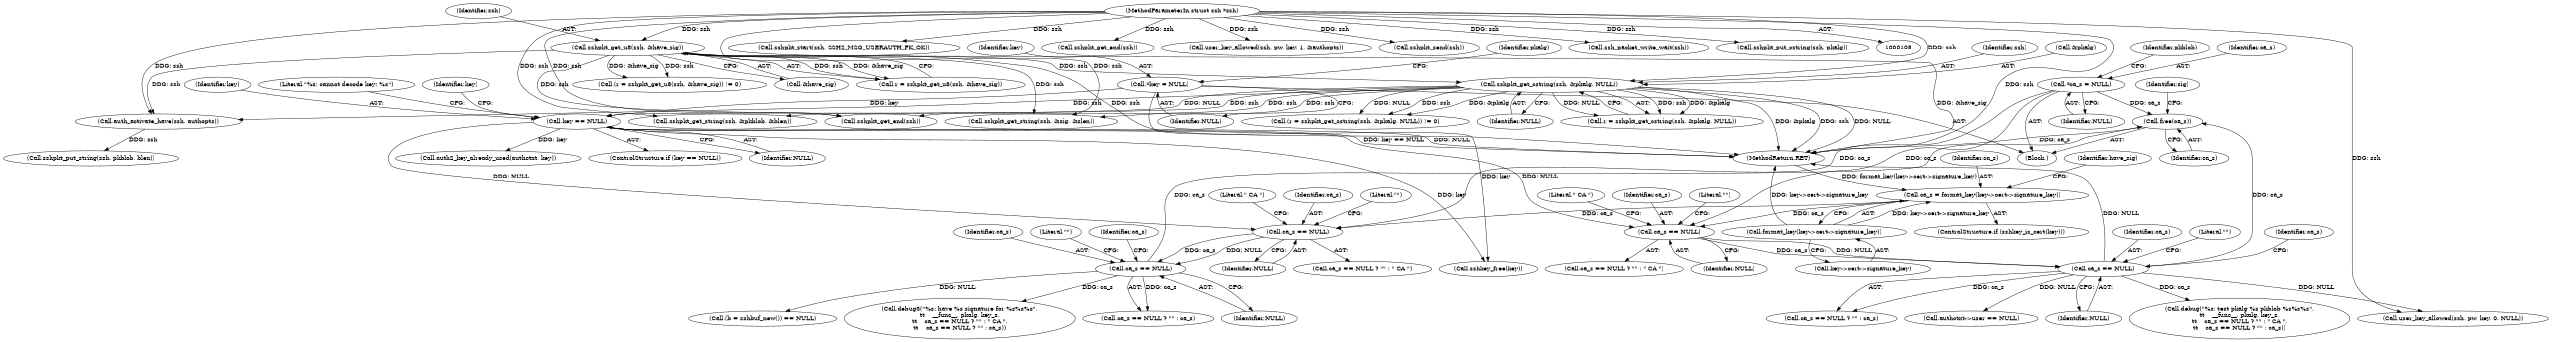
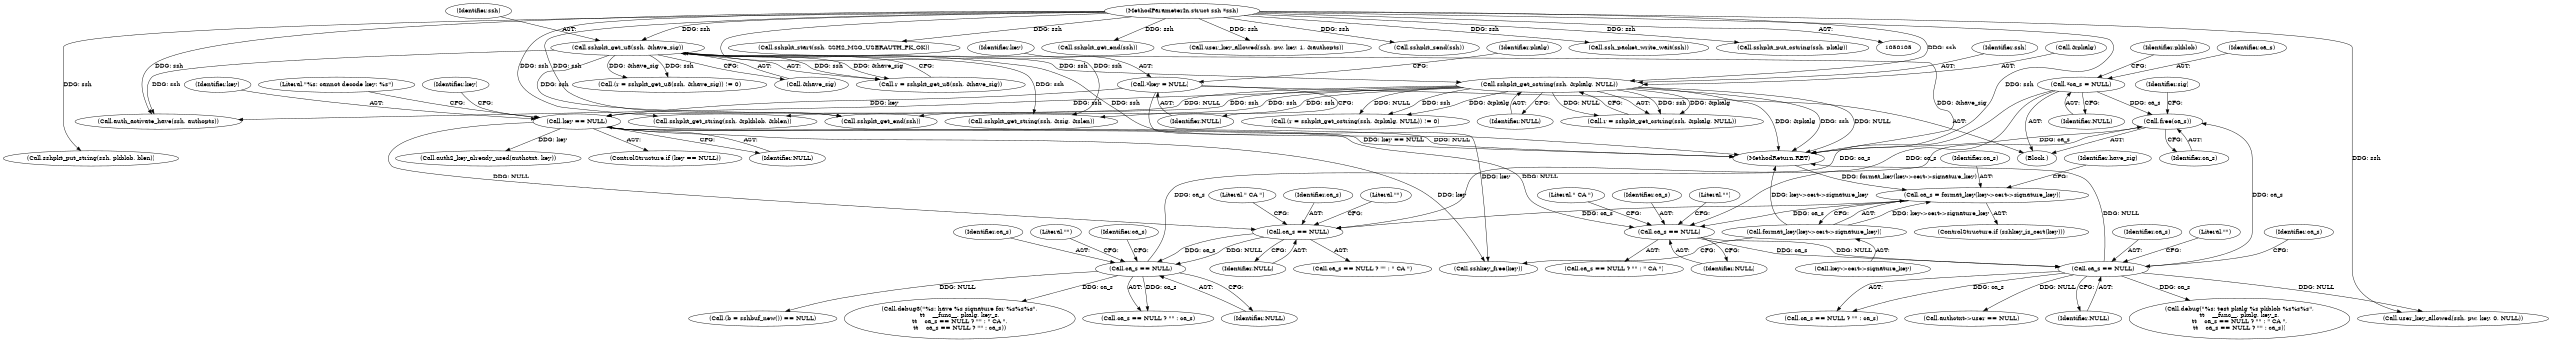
node "1000105": label "1000105" -> "1050105"
edge "(Call,auth_activate_have(ssh, authopts))" -> "(Call,sshpkt_put_string(ssh, pkblob, blen))": now "(MethodParameterIn,struct ssh *ssh)" -> "(Call,sshpkt_put_string(ssh, pkblob, blen))"
edge "(Call,format_key(key->cert->signature_key))" -> "(Call,key->cert->signature_key)": now "(Call,format_key(key->cert->signature_key))" -> "(Call,sshkey_free(key))"
